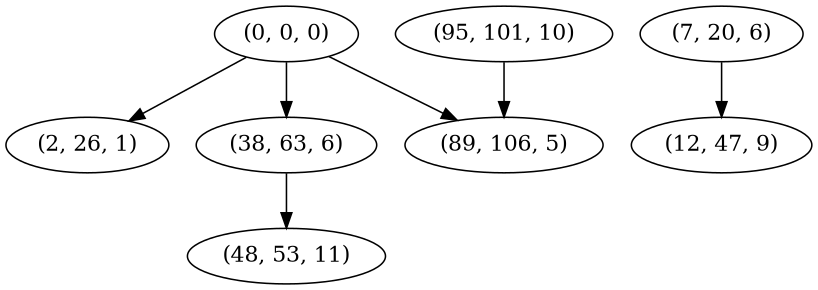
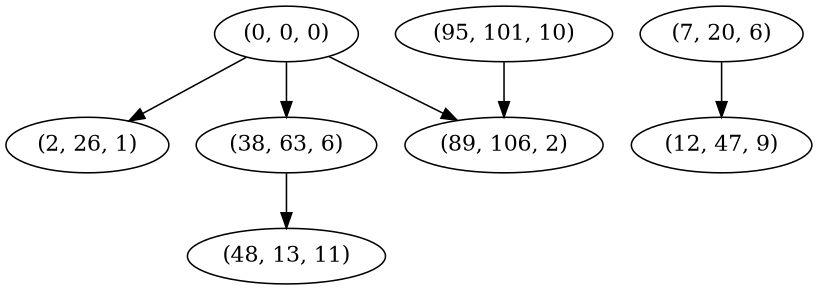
node "(89, 106, 5)": label "(89, 106, 5)" -> "(89, 106, 2)"
node "(48, 53, 11)": label "(48, 53, 11)" -> "(48, 13, 11)"
